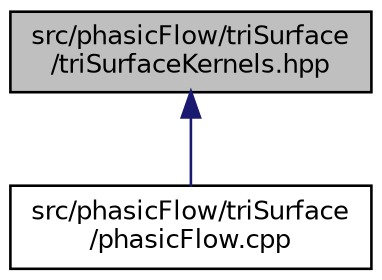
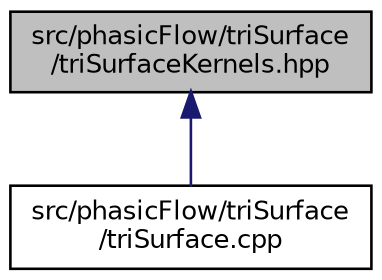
node "src/phasicFlow/triSurface /phasicFlow.cpp": label "src/phasicFlow/triSurface /phasicFlow.cpp" -> "src/phasicFlow/triSurface /triSurface.cpp"
